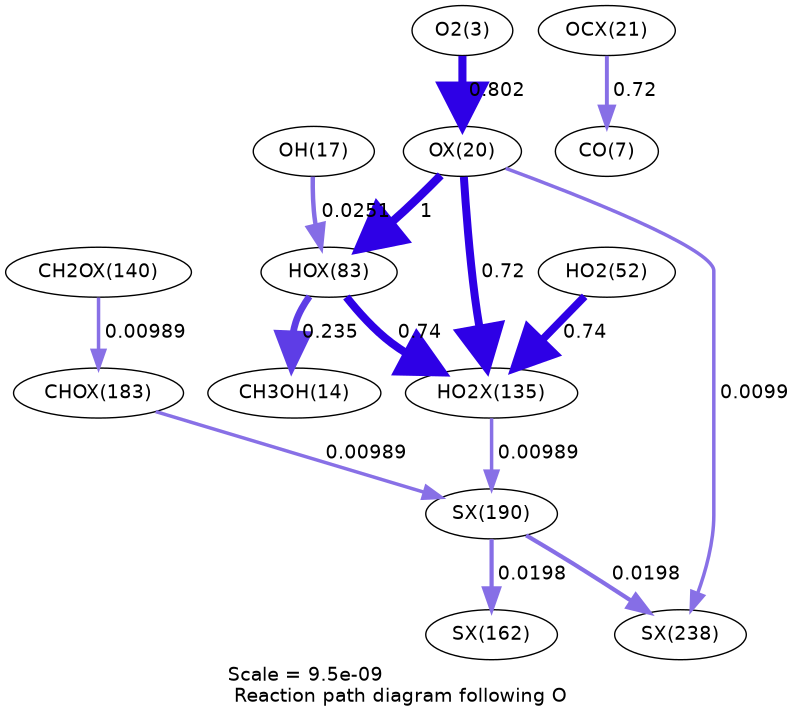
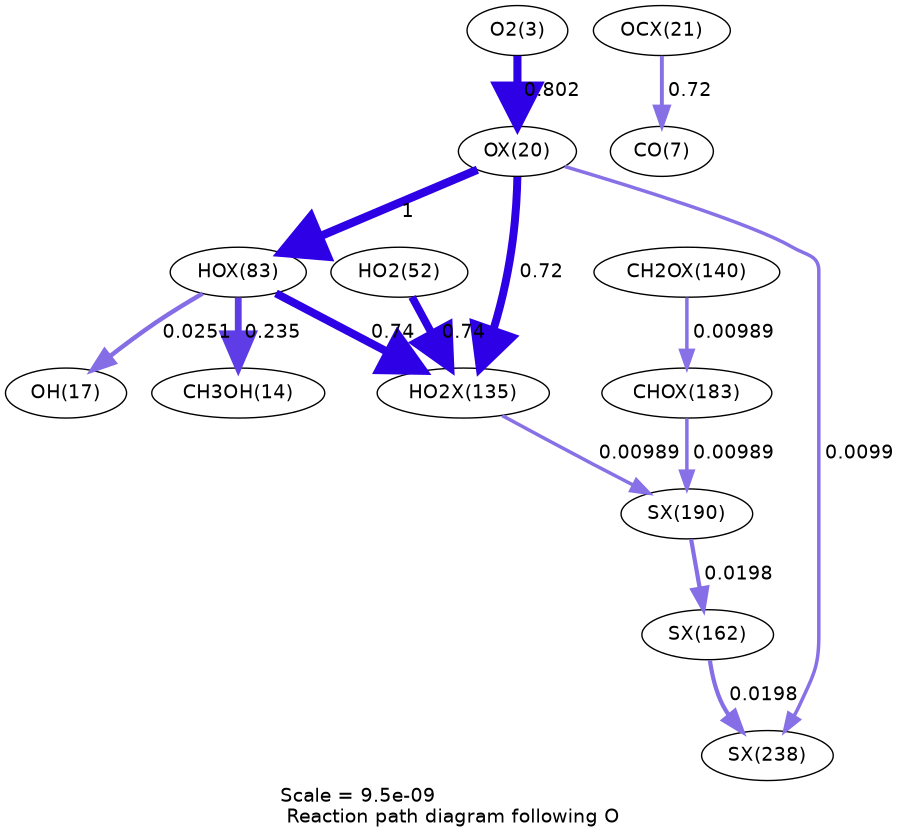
edge "OH(17)" -> "HOX(83)": reversed
edge "SX(190)" -> "SX(238)": now "SX(162)" -> "SX(238)"
